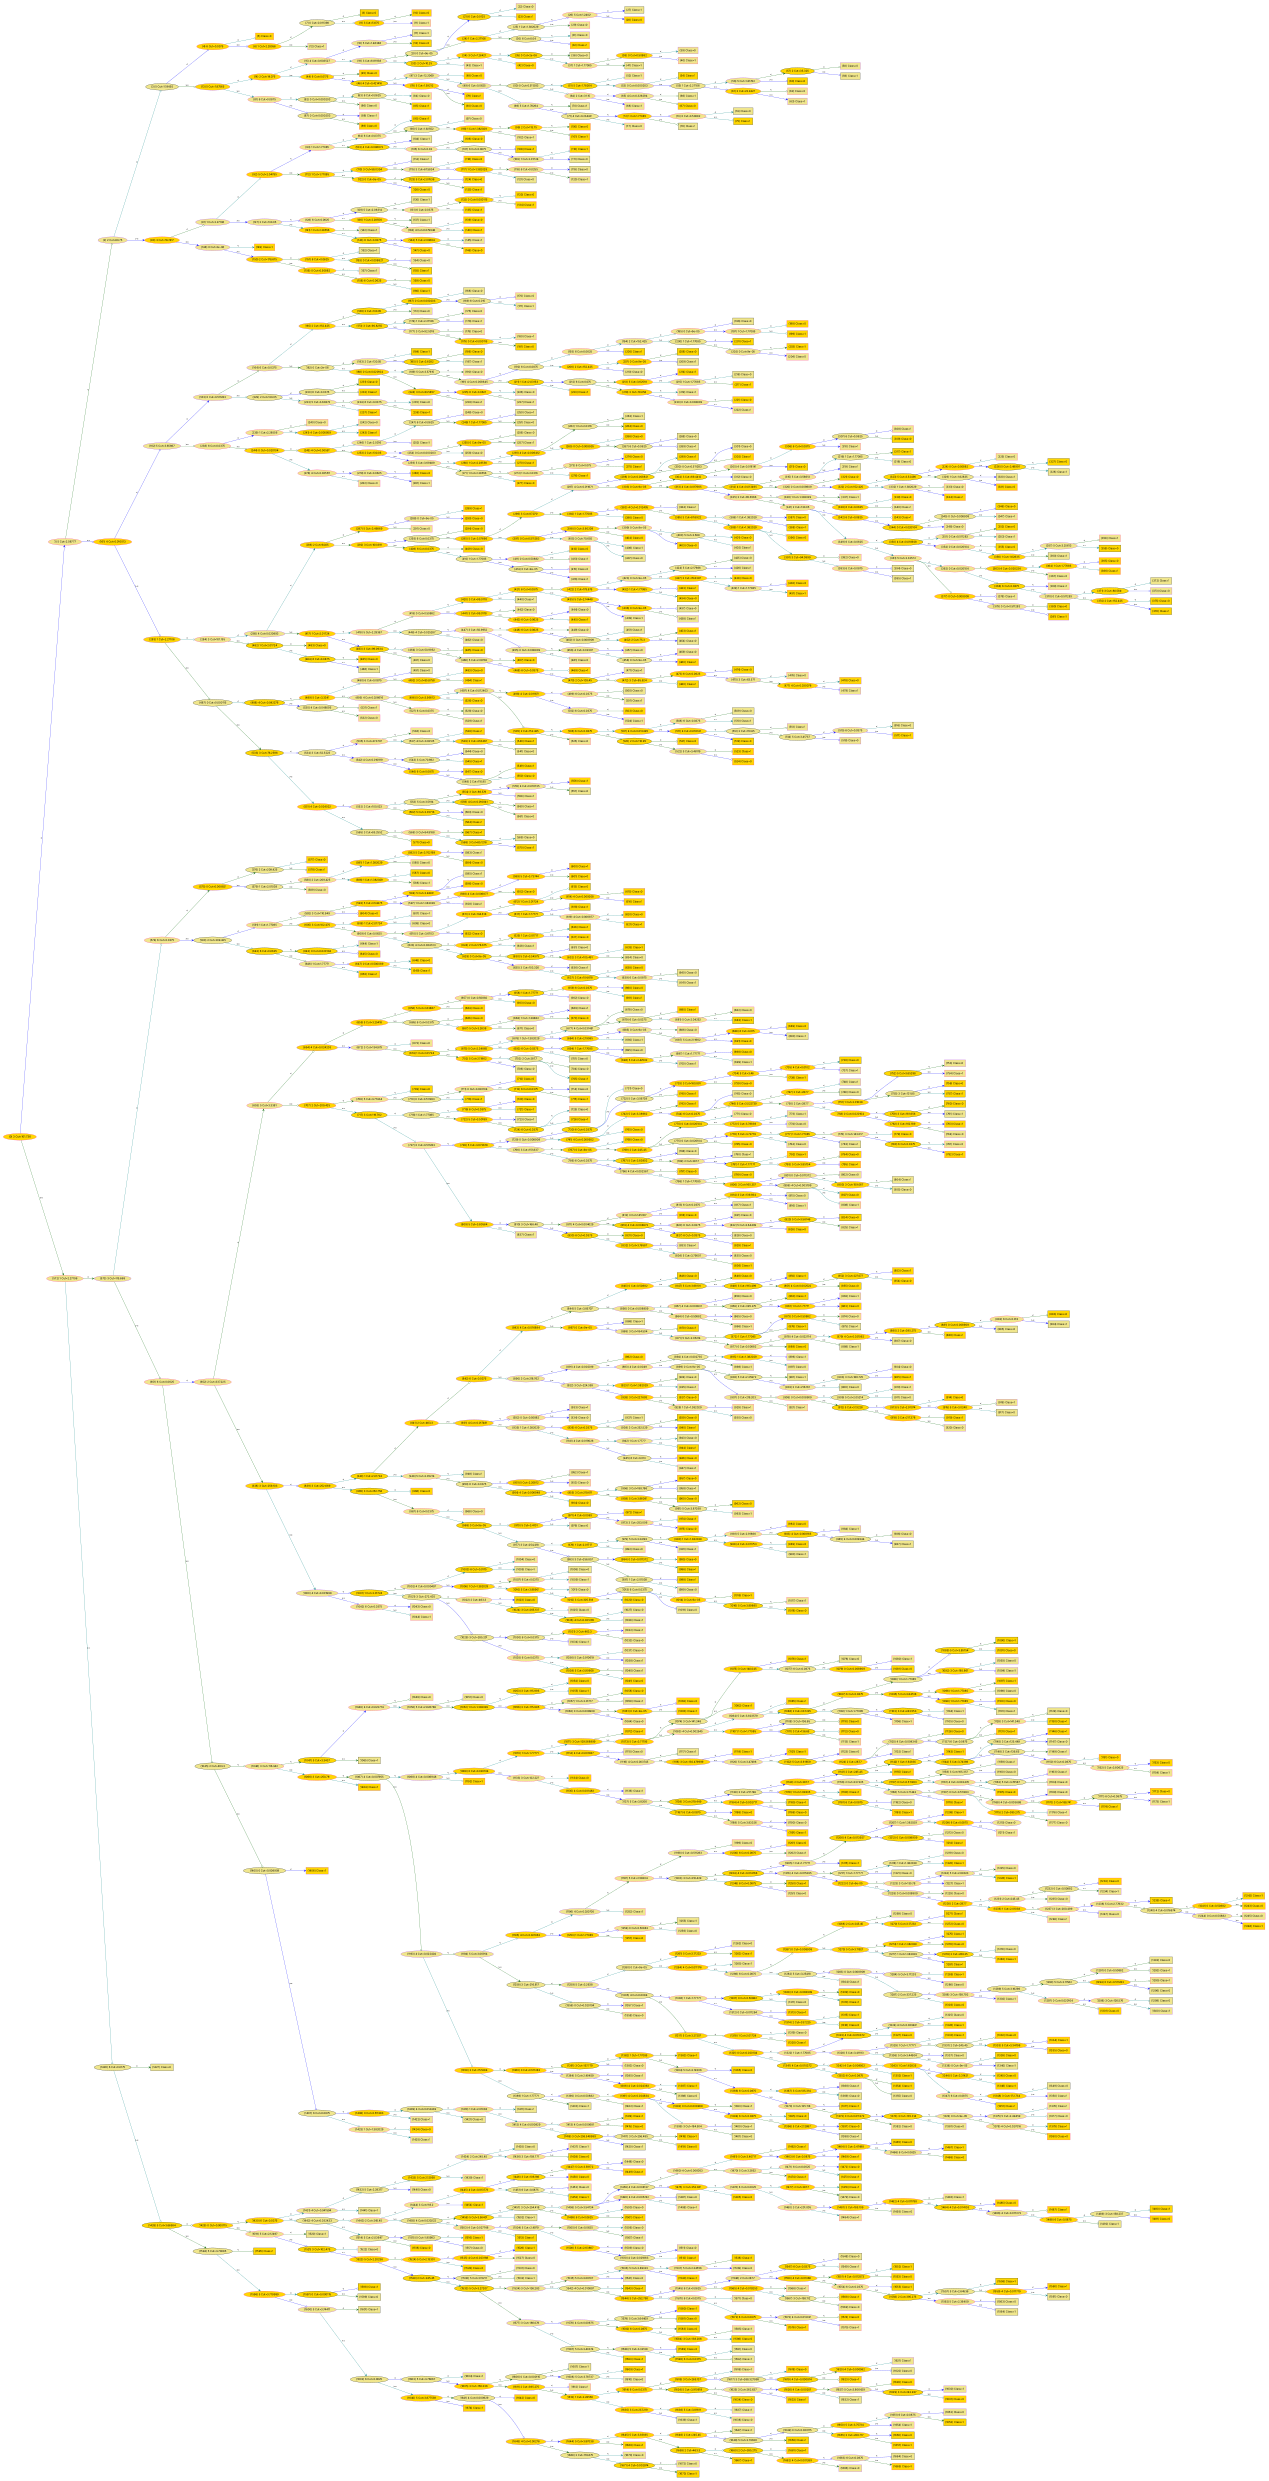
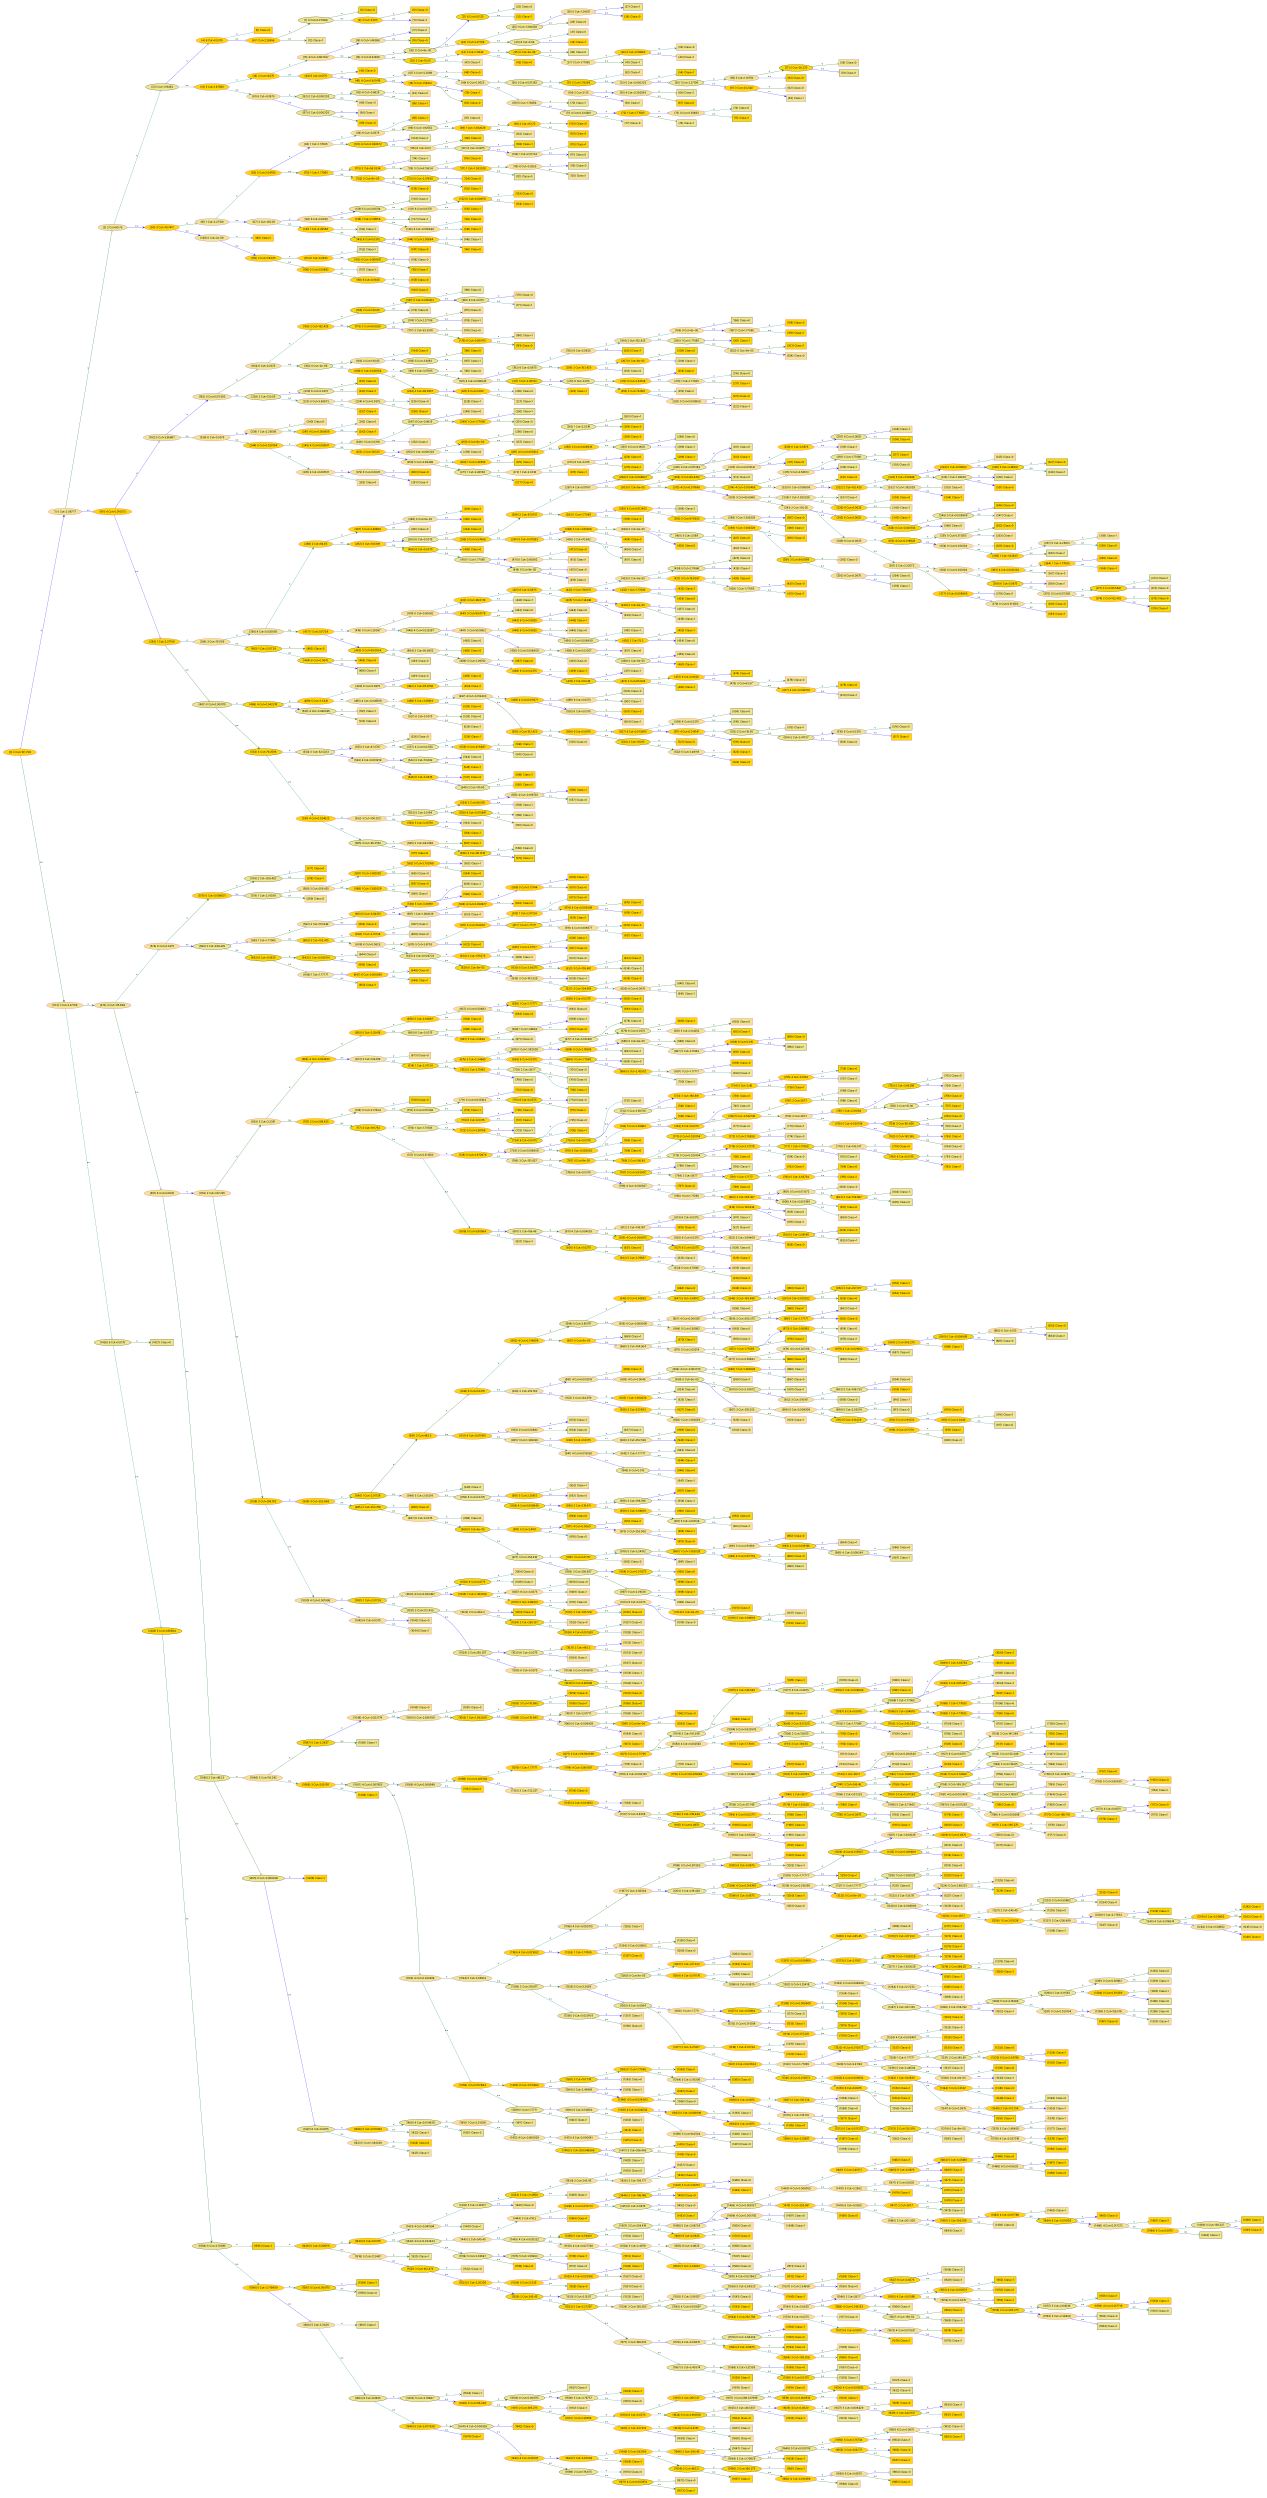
node "(185) 5 Cut=3.6282": fillcolor gold -> khaki
edge "(932) 0 Cut=0.50882" -> "(934) Class=0": color blue -> darkgreen
node "(1013) 6 Cut=0.0375": color black -> deeppink
edge "(1428) 5 Cut=3.66584" -> "(1429) 0 Cut=0.000115": now "(1595) Class=1" -> "(1429) 0 Cut=0.000115"
node "(1513) Class=1": color black -> purple
